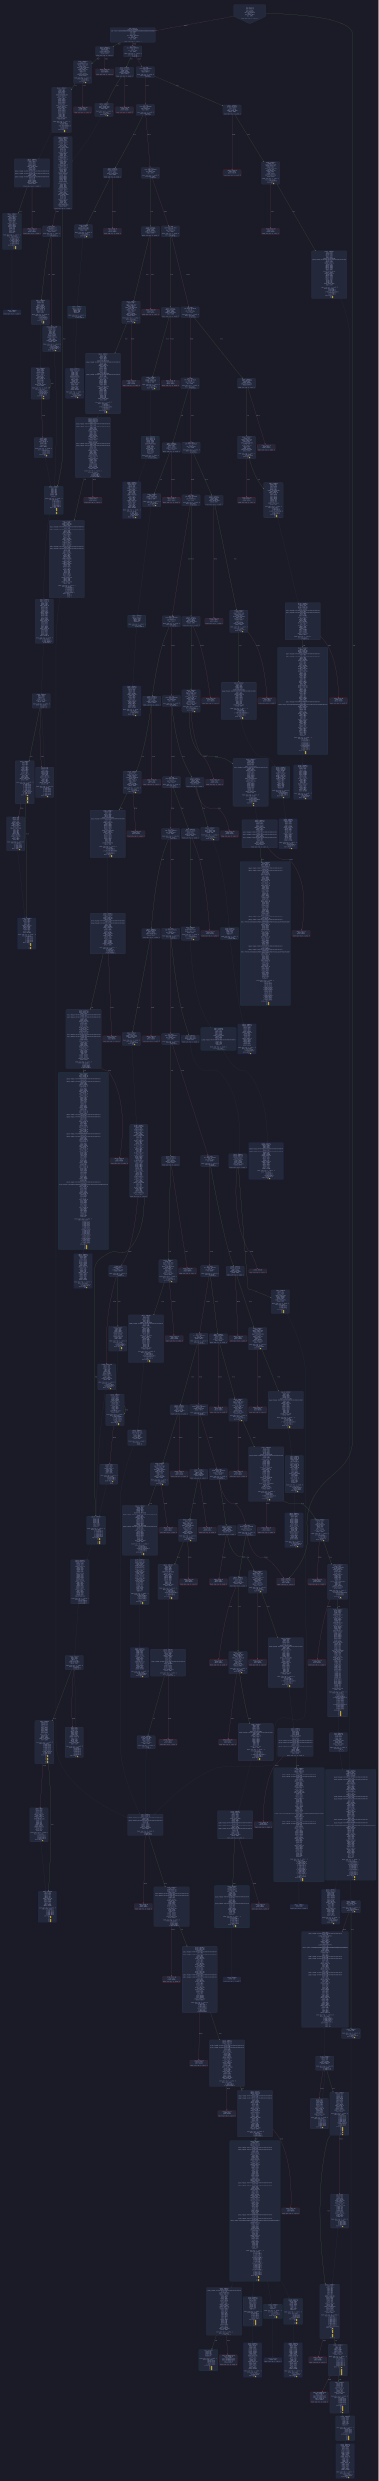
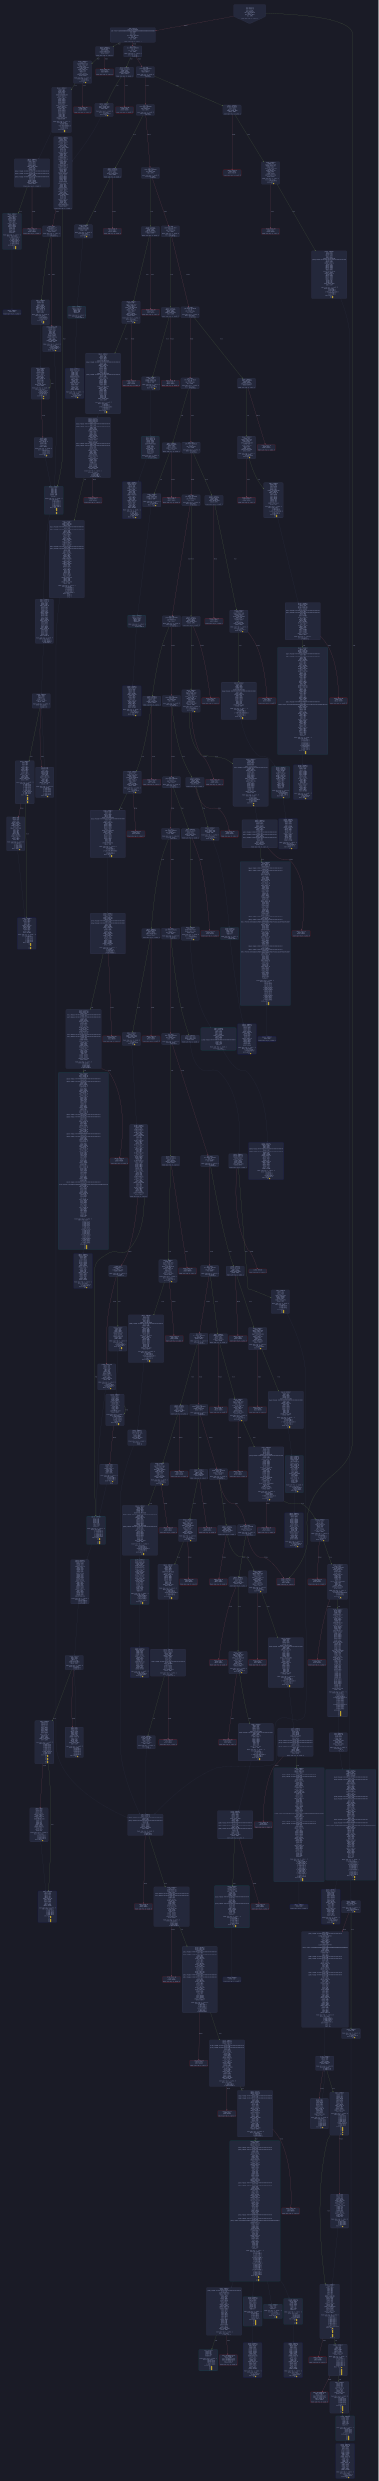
node "[049a] JUMPDEST [049b] STOP Stack size req: 0, sizeΔ: 0": added
node "[0629] JUMPDEST [062a] STOP Stack size req: 0, sizeΔ: 0": removed
